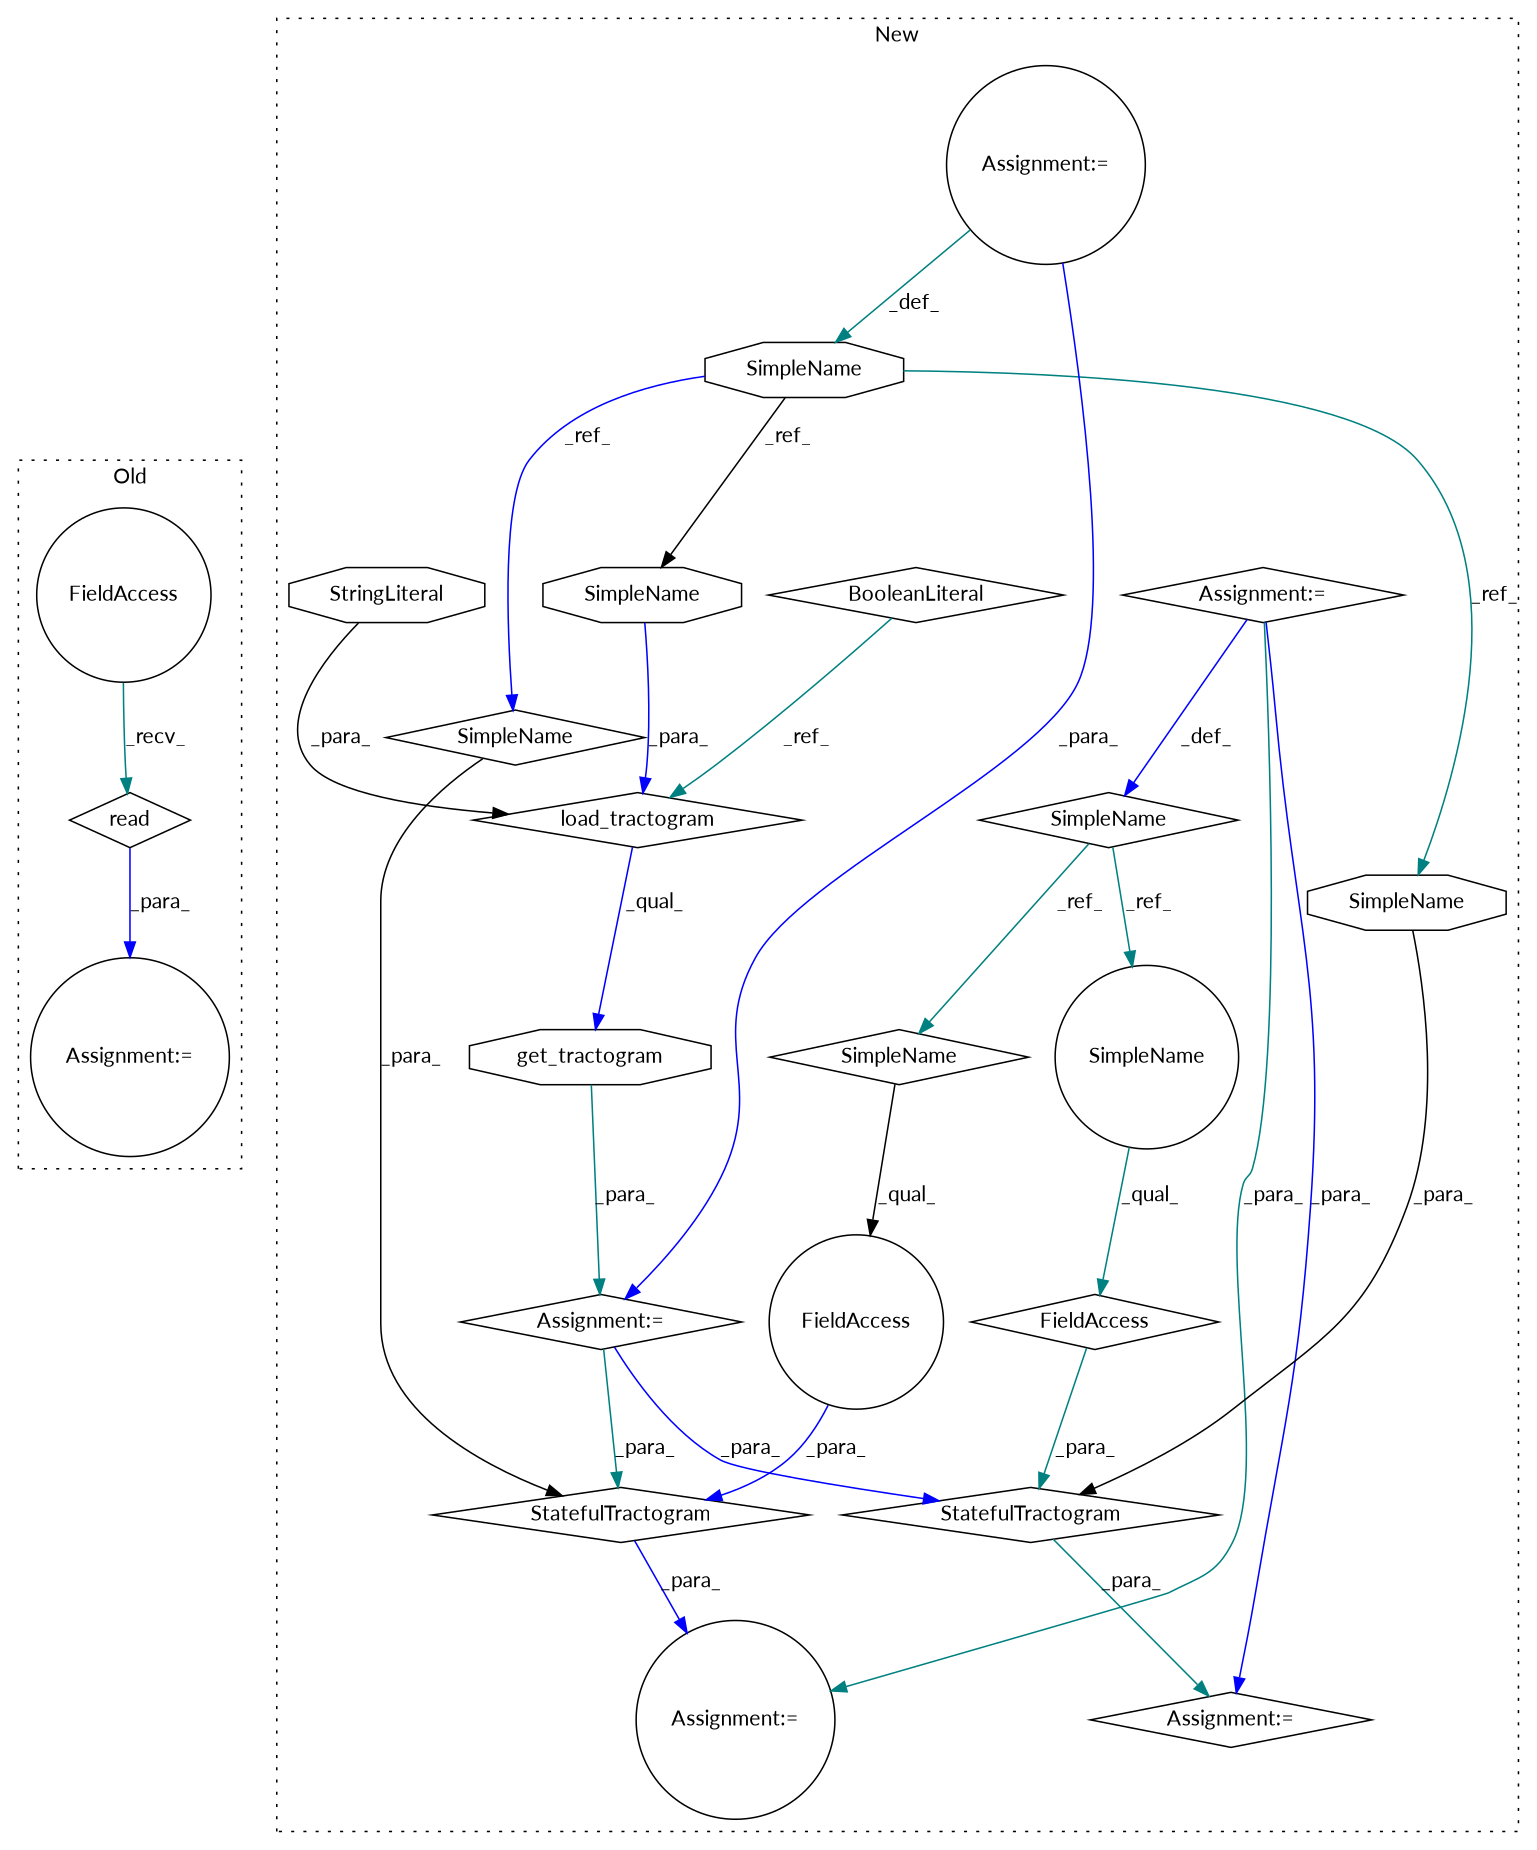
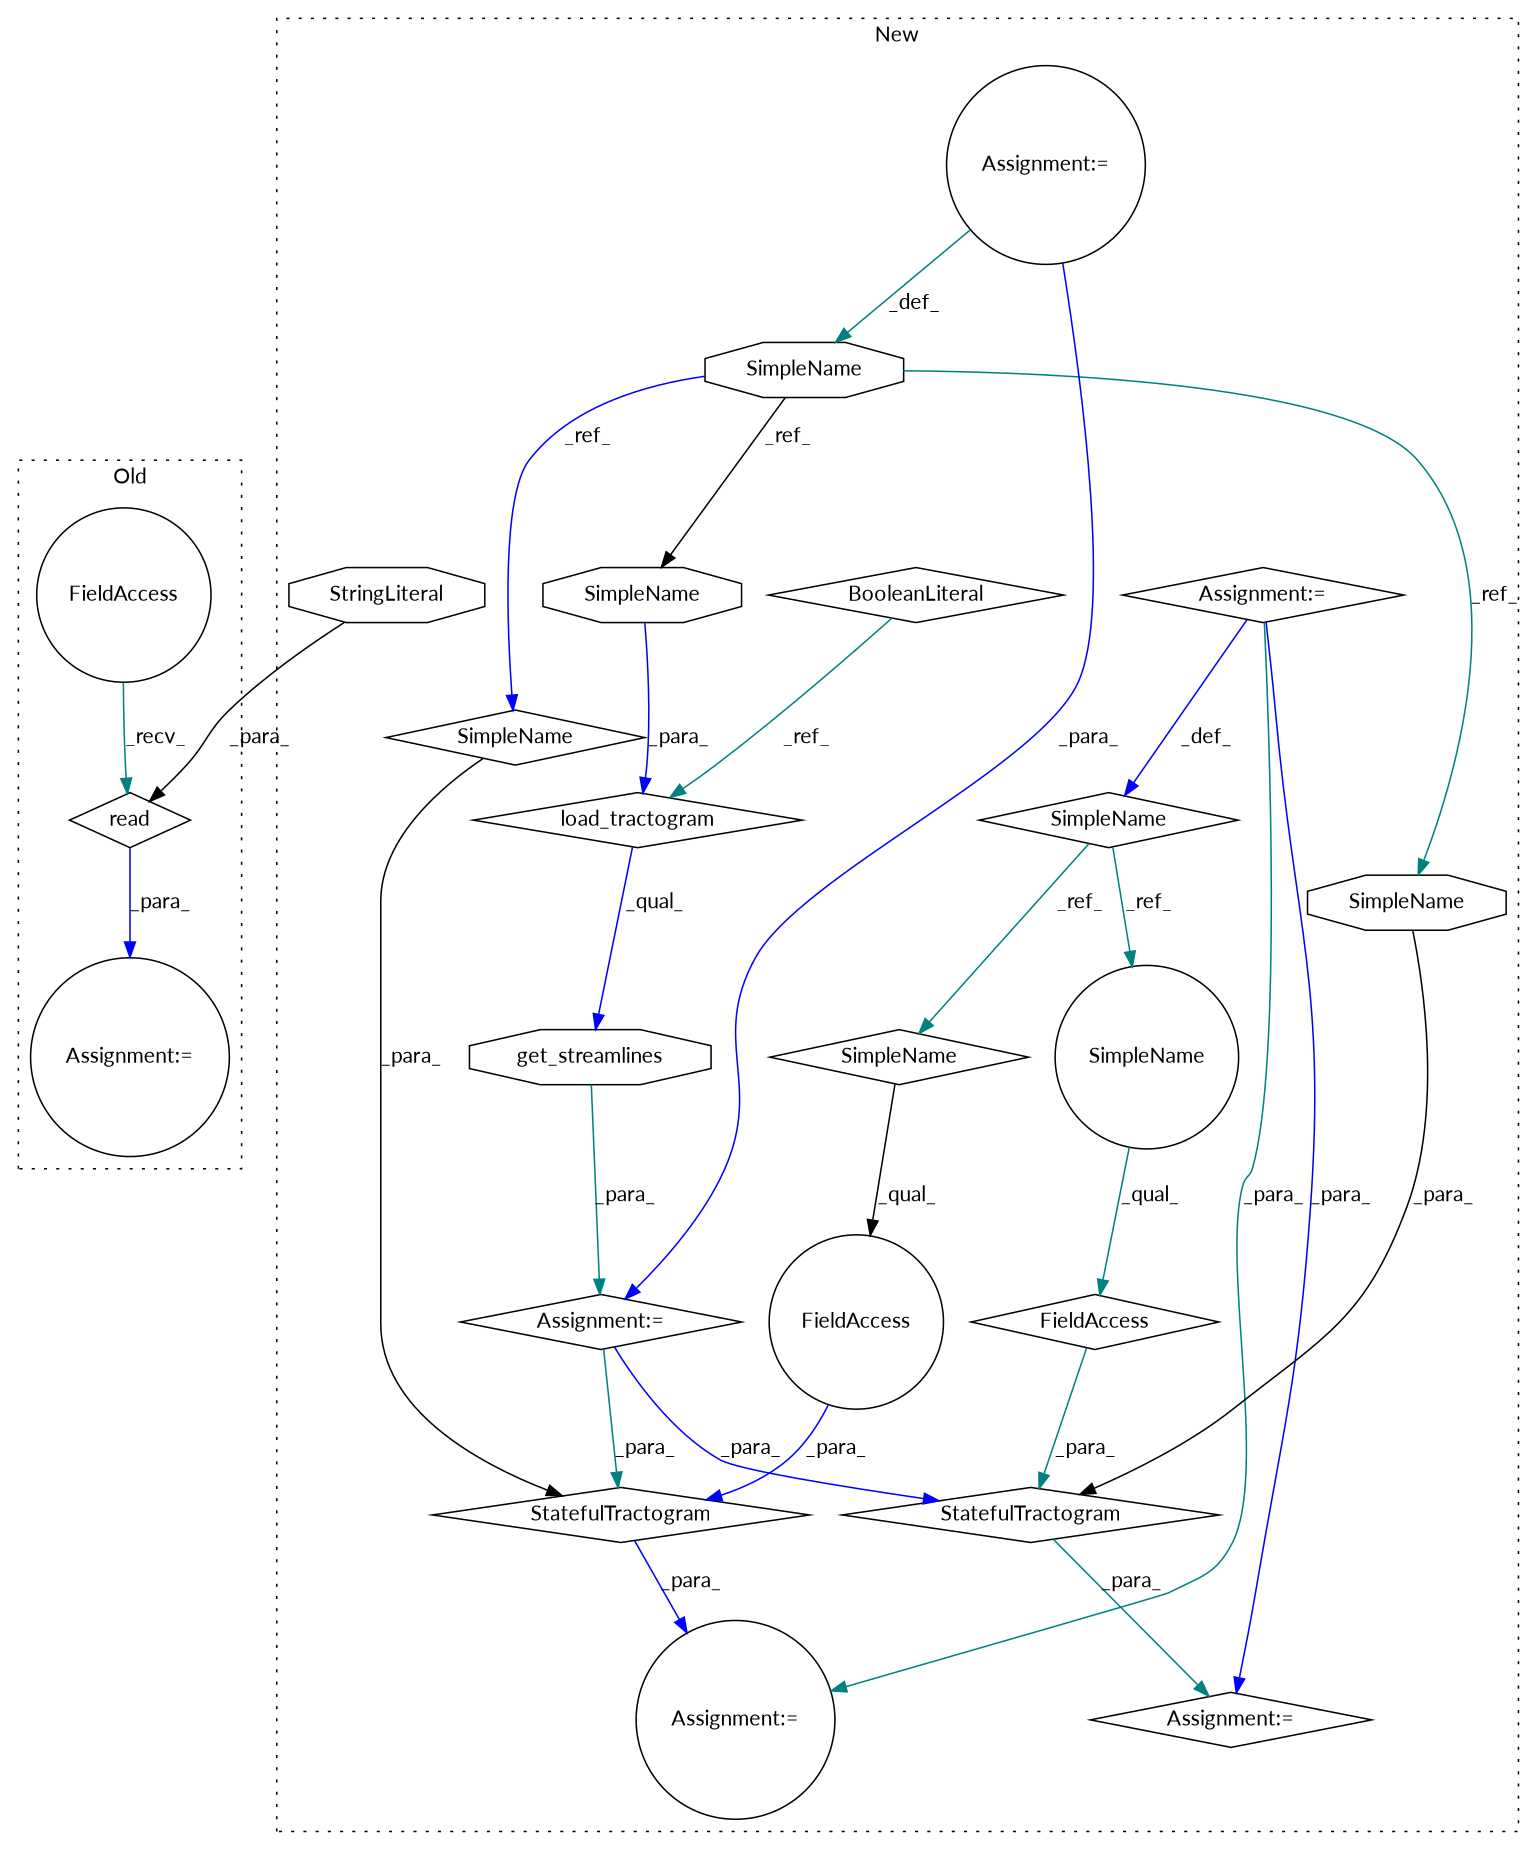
edge "StringLiteral" -> "load_tractogram": now "StringLiteral" -> "read"
node "get_tractogram": label "get_tractogram" -> "get_streamlines"
